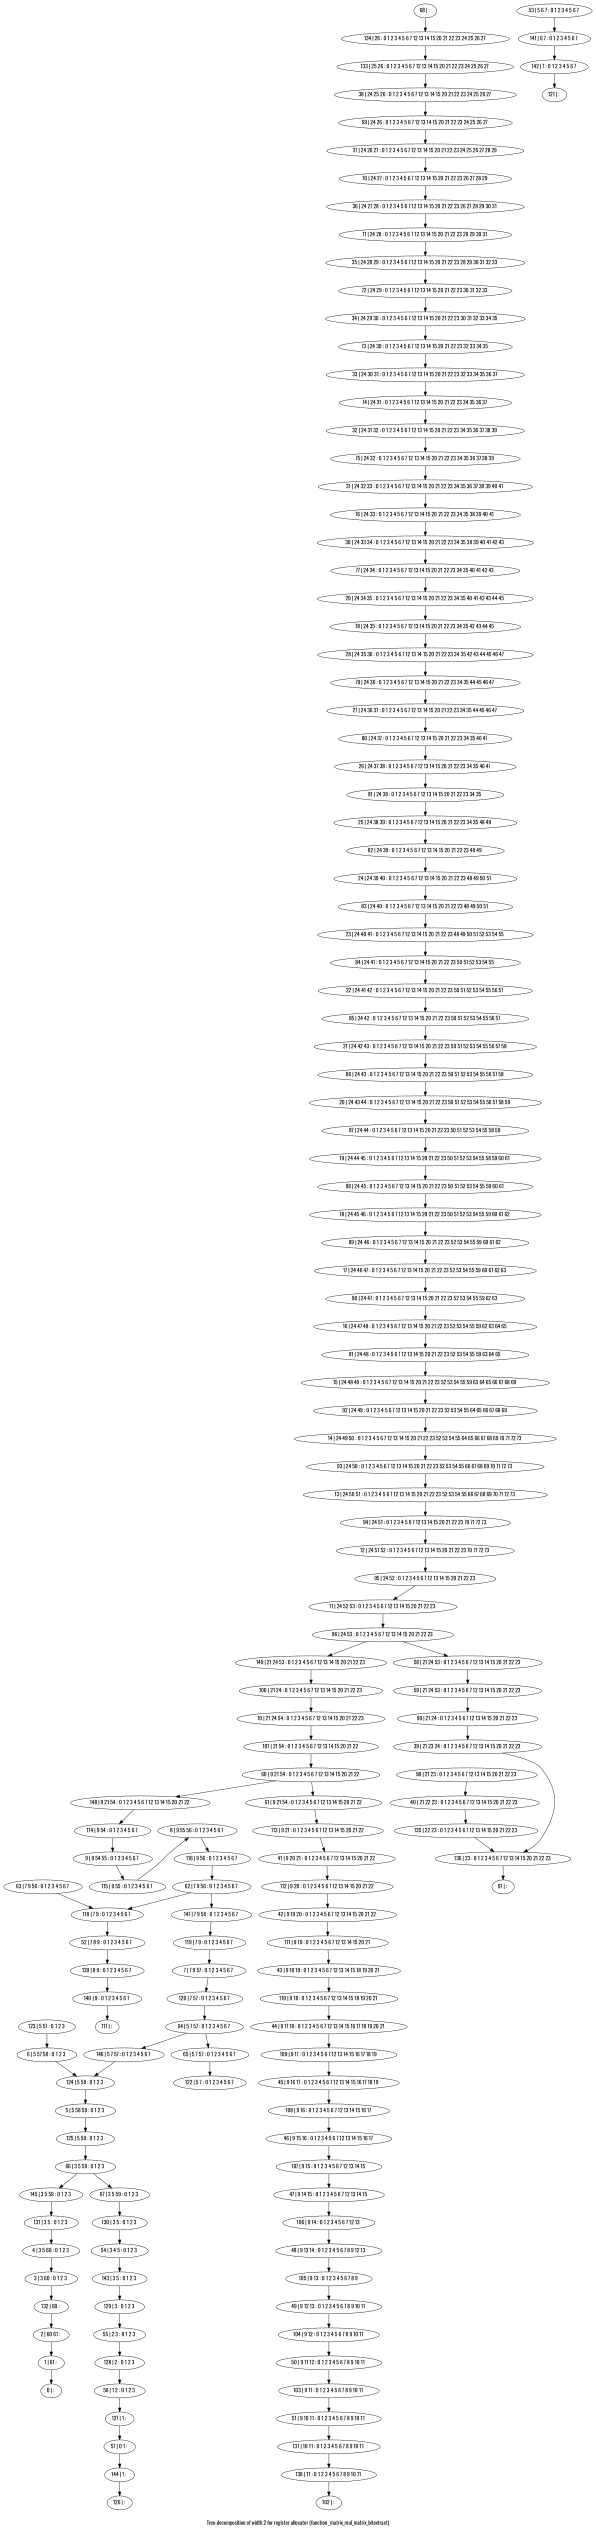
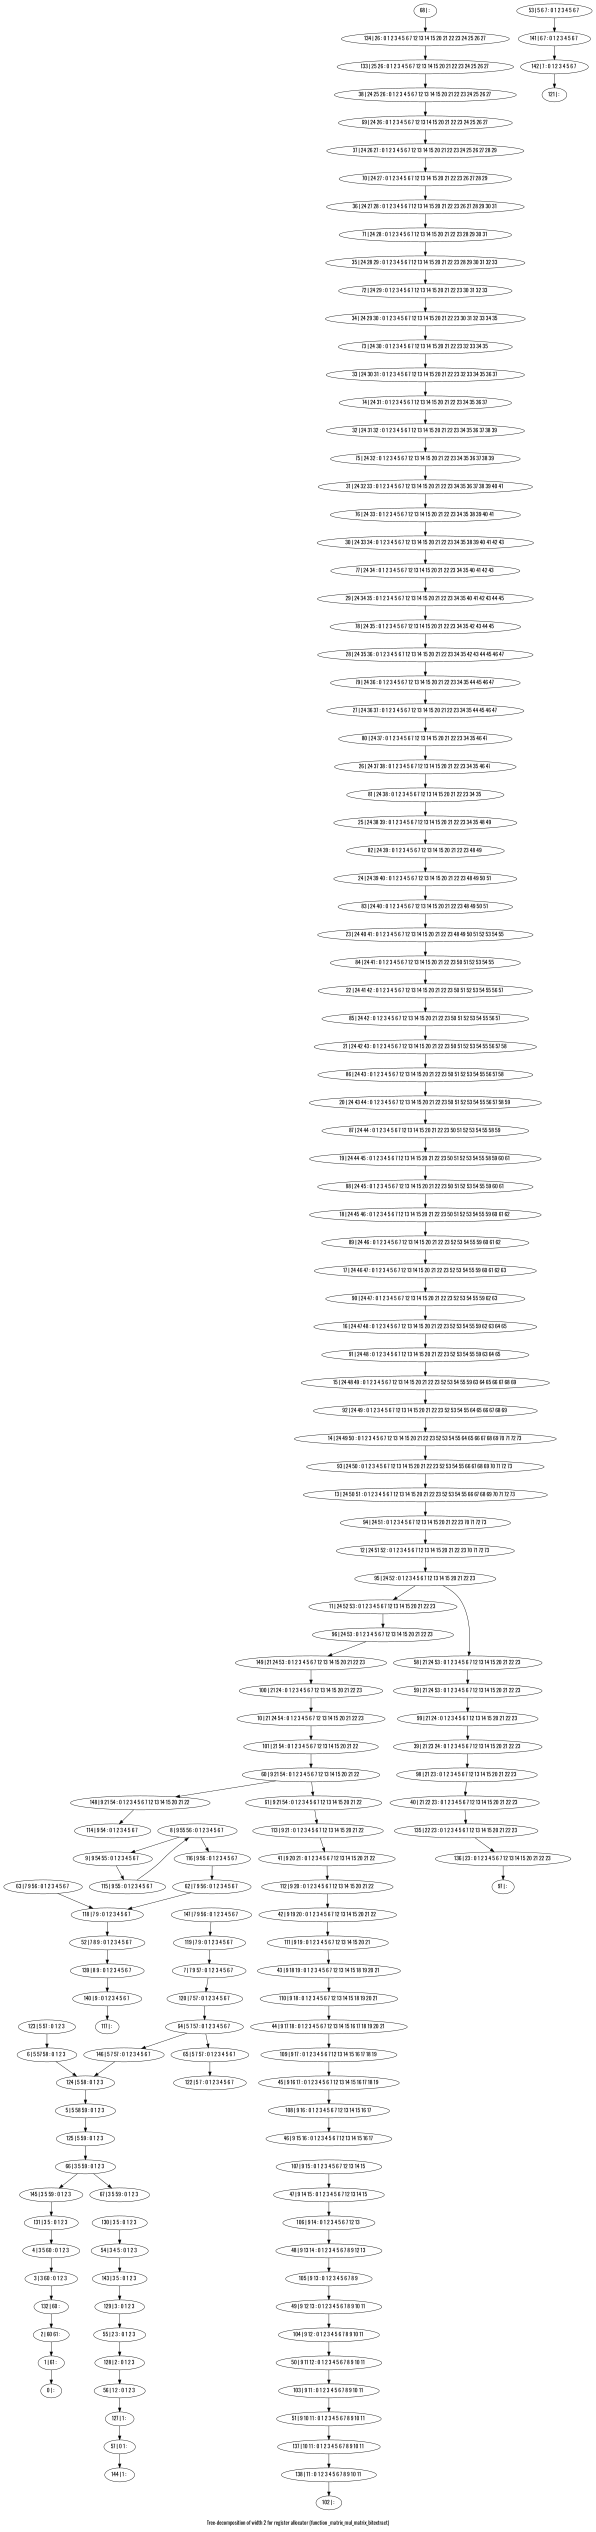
edge "96 | 24 53 : 0 1 2 3 4 5 6 7 12 13 14 15 20 21 22 23" -> "58 | 21 24 53 : 0 1 2 3 4 5 6 7 12 13 14 15 20 21 22 23": now "95 | 24 52 : 0 1 2 3 4 5 6 7 12 13 14 15 20 21 22 23" -> "58 | 21 24 53 : 0 1 2 3 4 5 6 7 12 13 14 15 20 21 22 23"
edge "39 | 21 23 24 : 0 1 2 3 4 5 6 7 12 13 14 15 20 21 22 23" -> "136 | 23 : 0 1 2 3 4 5 6 7 12 13 14 15 20 21 22 23": now "39 | 21 23 24 : 0 1 2 3 4 5 6 7 12 13 14 15 20 21 22 23" -> "98 | 21 23 : 0 1 2 3 4 5 6 7 12 13 14 15 20 21 22 23"
edge "114 | 9 54 : 0 1 2 3 4 5 6 7" -> "9 | 9 54 55 : 0 1 2 3 4 5 6 7": now "8 | 9 55 56 : 0 1 2 3 4 5 6 7" -> "9 | 9 54 55 : 0 1 2 3 4 5 6 7"
edge "62 | 7 9 56 : 0 1 2 3 4 5 6 7" -> "147 | 7 9 56 : 0 1 2 3 4 5 6 7": removed
edge "46 | 9 15 16 : 0 1 2 3 4 5 6 7 12 13 14 15 16 17" -> "107 | 9 15 : 0 1 2 3 4 5 6 7 12 13 14 15": removed
edge "67 | 3 5 59 : 0 1 2 3" -> "130 | 3 5 : 0 1 2 3": removed
node "126 | :": removed
